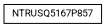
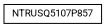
node "NTRUSQ5167P857": label "NTRUSQ5167P857" -> "NTRUSQ5107P857"
